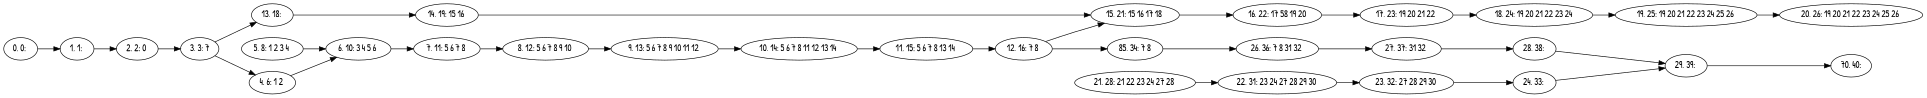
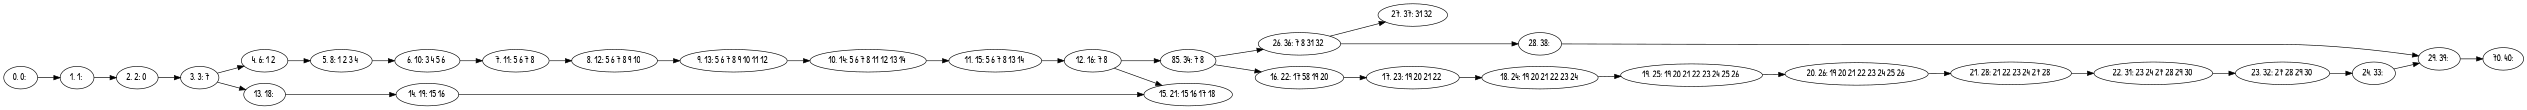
edge "15, 21: 15 16 17 18" -> "16, 22: 17 58 19 20": now "85, 34: 7 8" -> "16, 22: 17 58 19 20"
edge "27, 37: 31 32" -> "28, 38:": now "26, 36: 7 8 31 32" -> "28, 38:"
edge "4, 6: 1 2" -> "6, 10: 3 4 5 6": now "4, 6: 1 2" -> "5, 8: 1 2 3 4"
edge "20, 26: 19 20 21 22 23 24 25 26" -> "21, 28: 21 22 23 24 27 28": added
